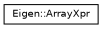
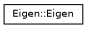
node "Eigen::ArrayXpr": label "Eigen::ArrayXpr" -> "Eigen::Eigen"
